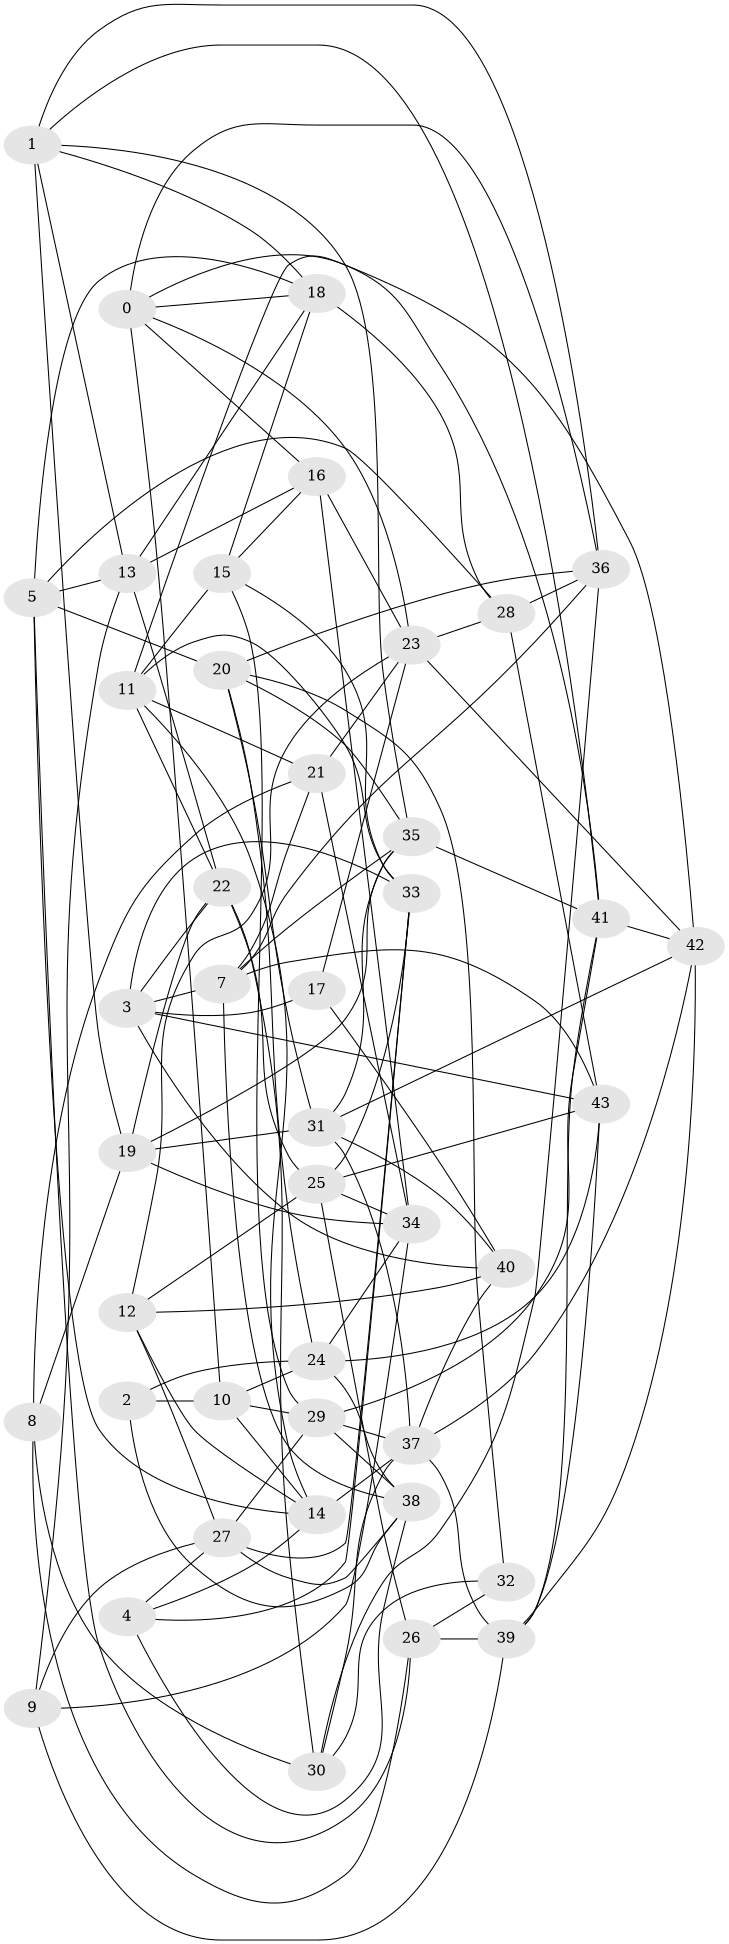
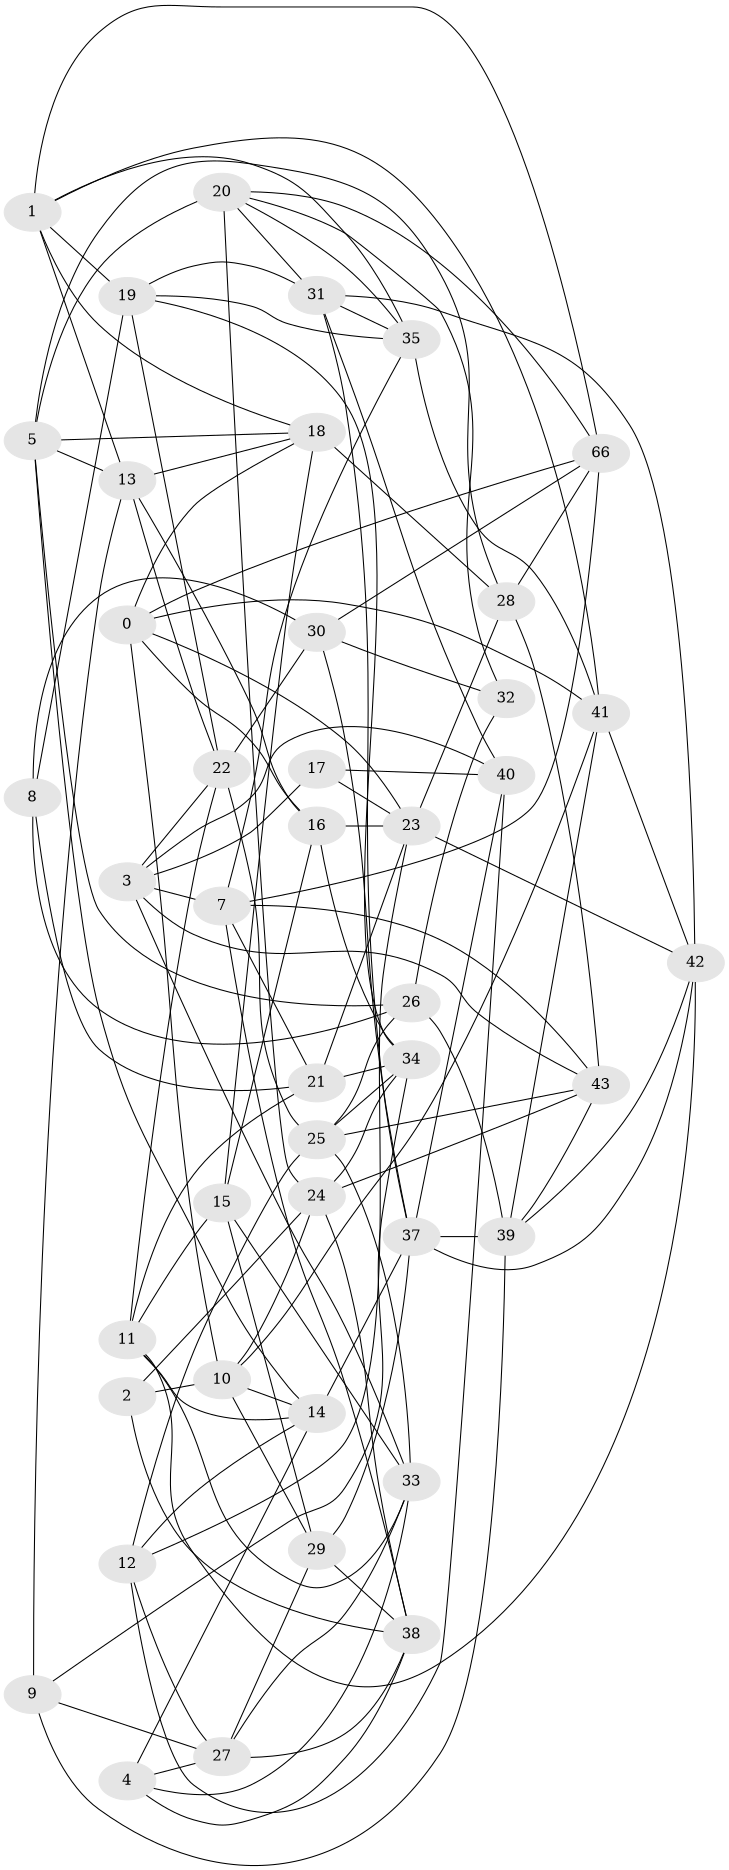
node "36": label "36" -> "66"
edge "41" -- "29": now "41" -- "10"
